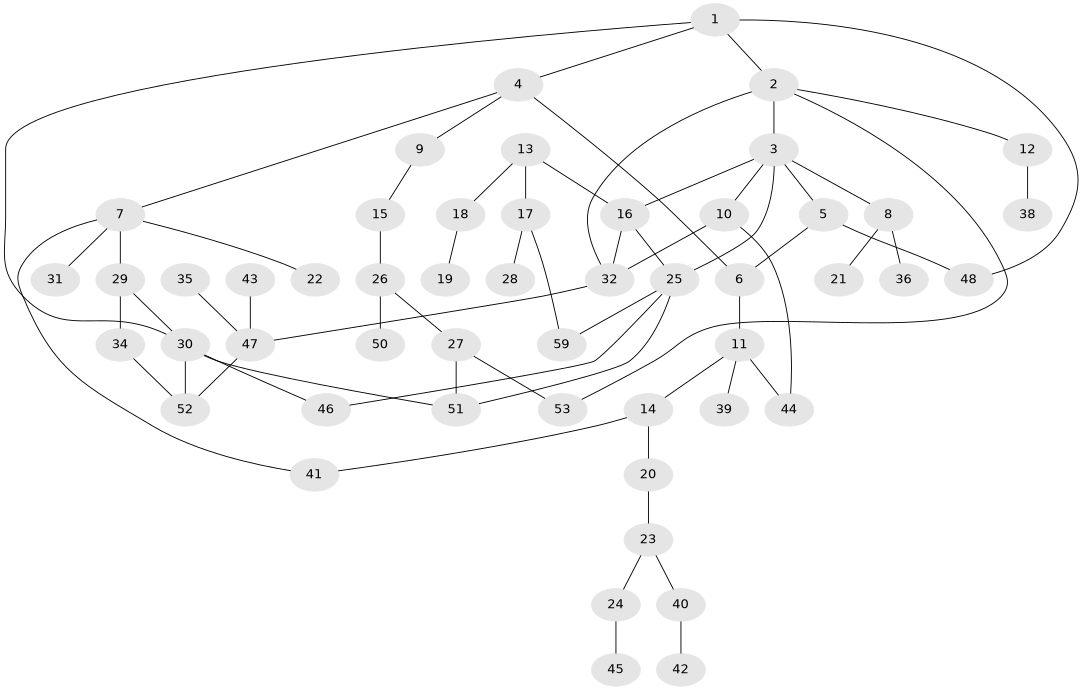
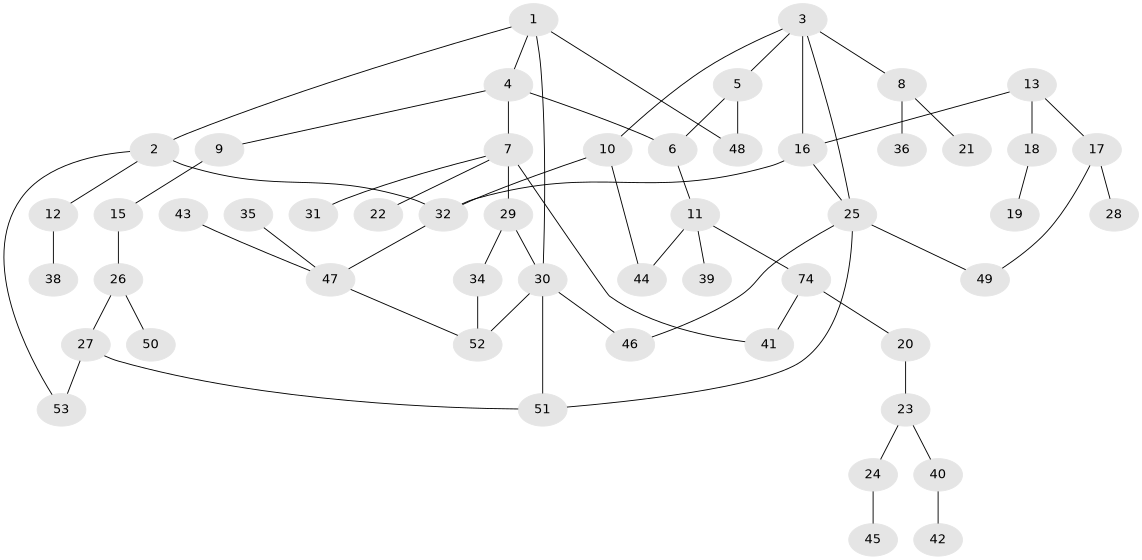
edge "2" -- "3": removed
node "59": label "59" -> "49"
node "14": label "14" -> "74"
